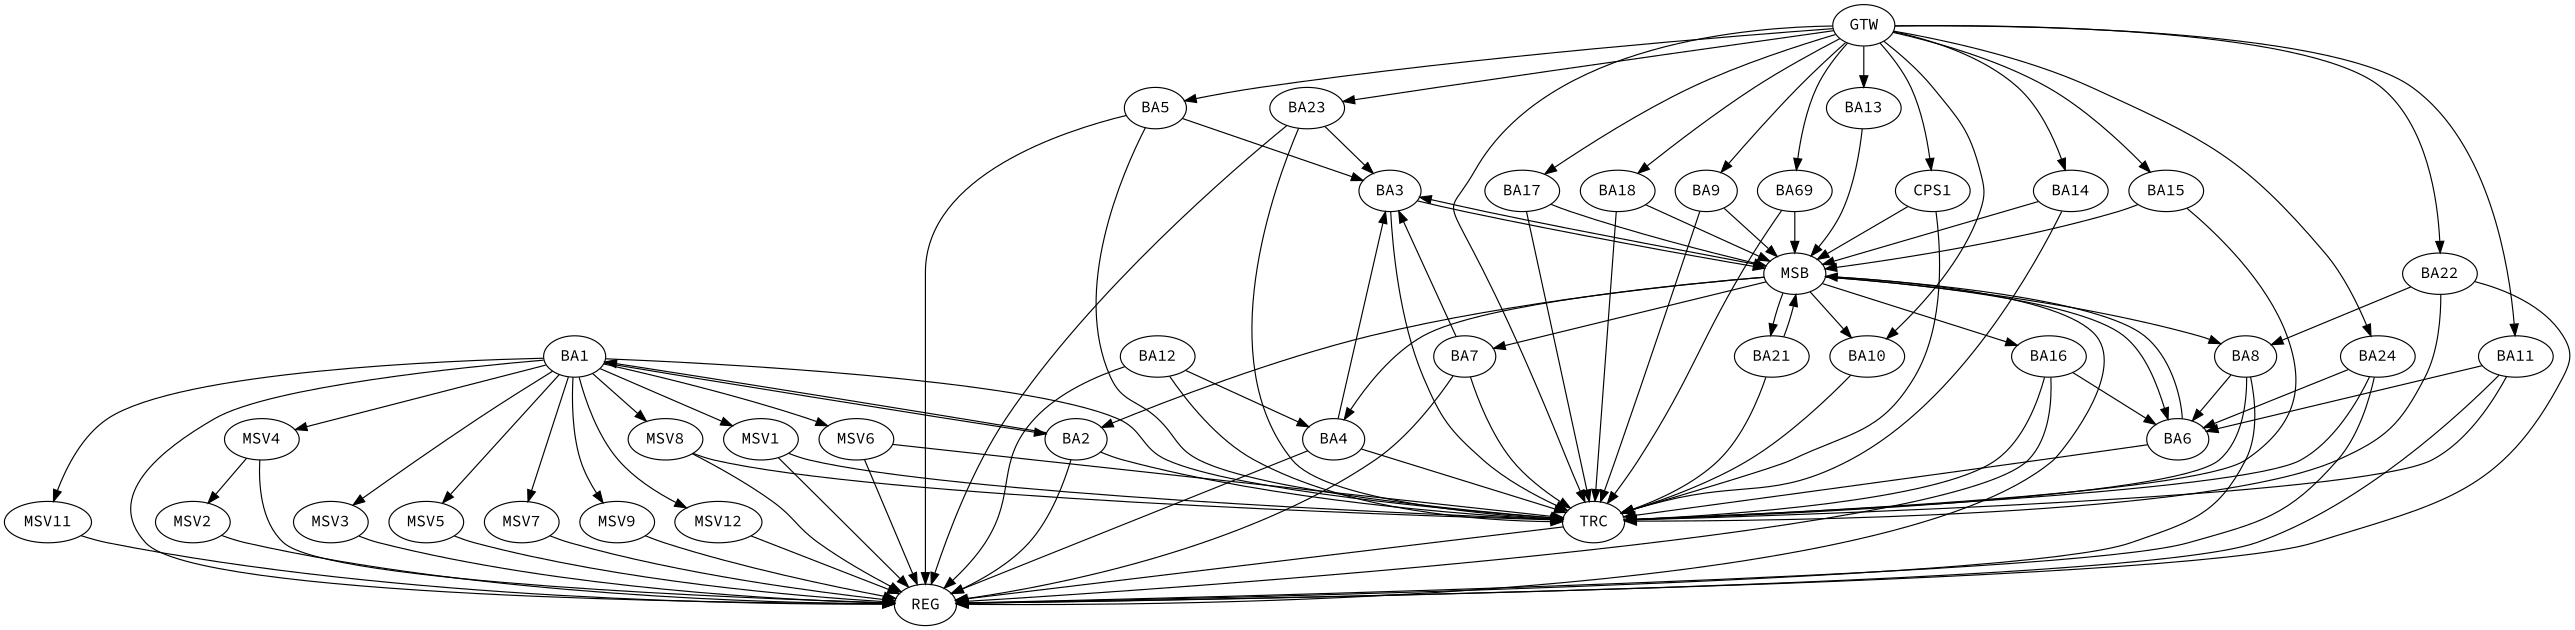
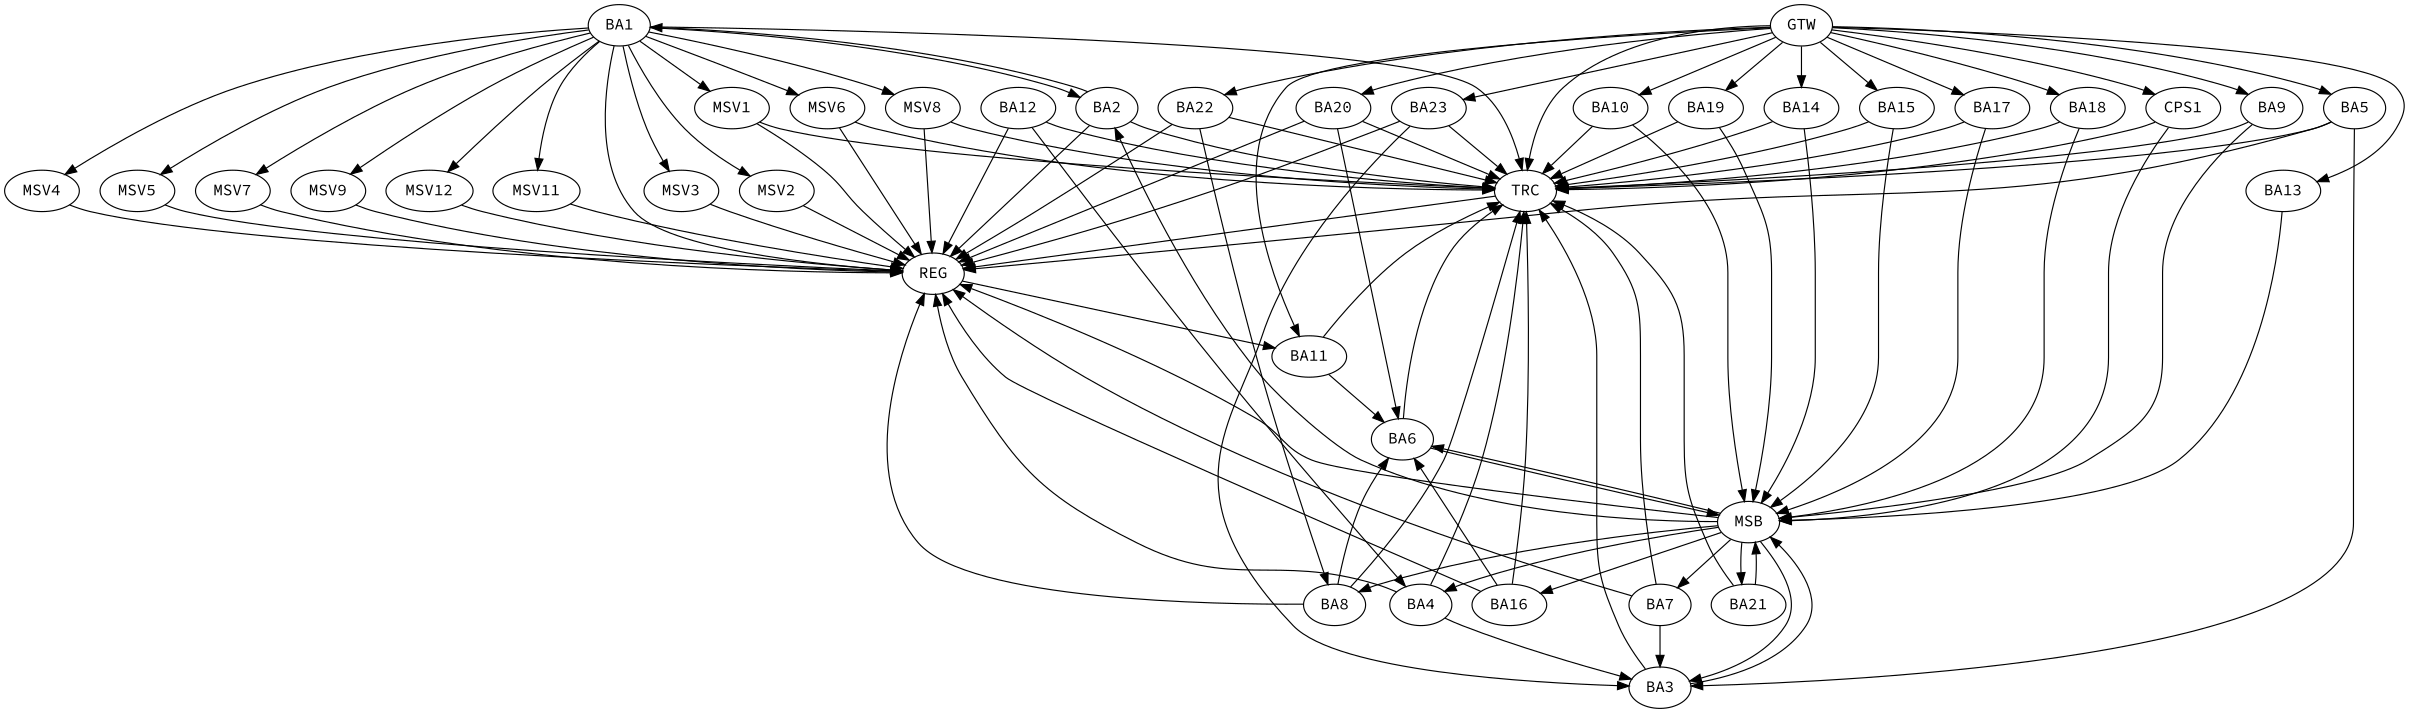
node "BA69": label "BA69" -> "BA19"
edge "MSB" -> "BA10": reversed
node "BA24": label "BA24" -> "BA20"
edge "MSV4" -> "MSV2": now "BA1" -> "MSV2"
edge "BA11" -> "REG": reversed
